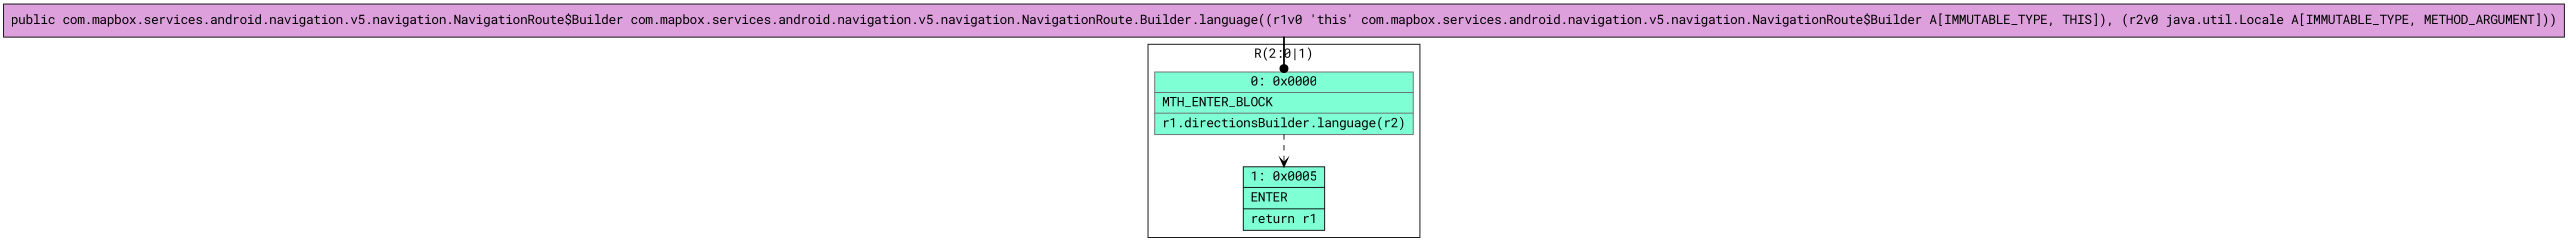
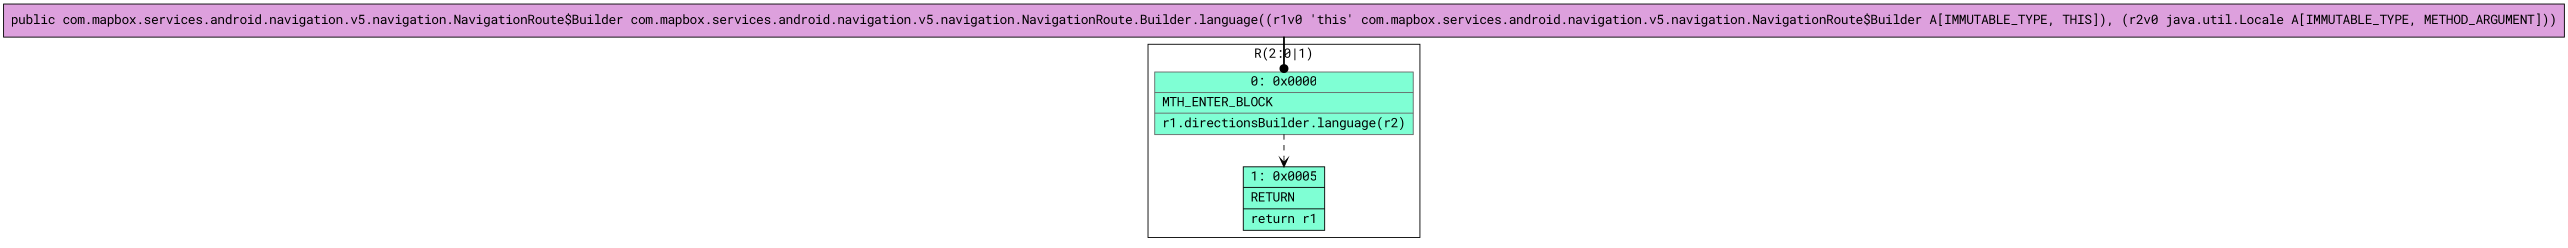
node "1: 0x0005": text "ENTER" -> "RETURN"
